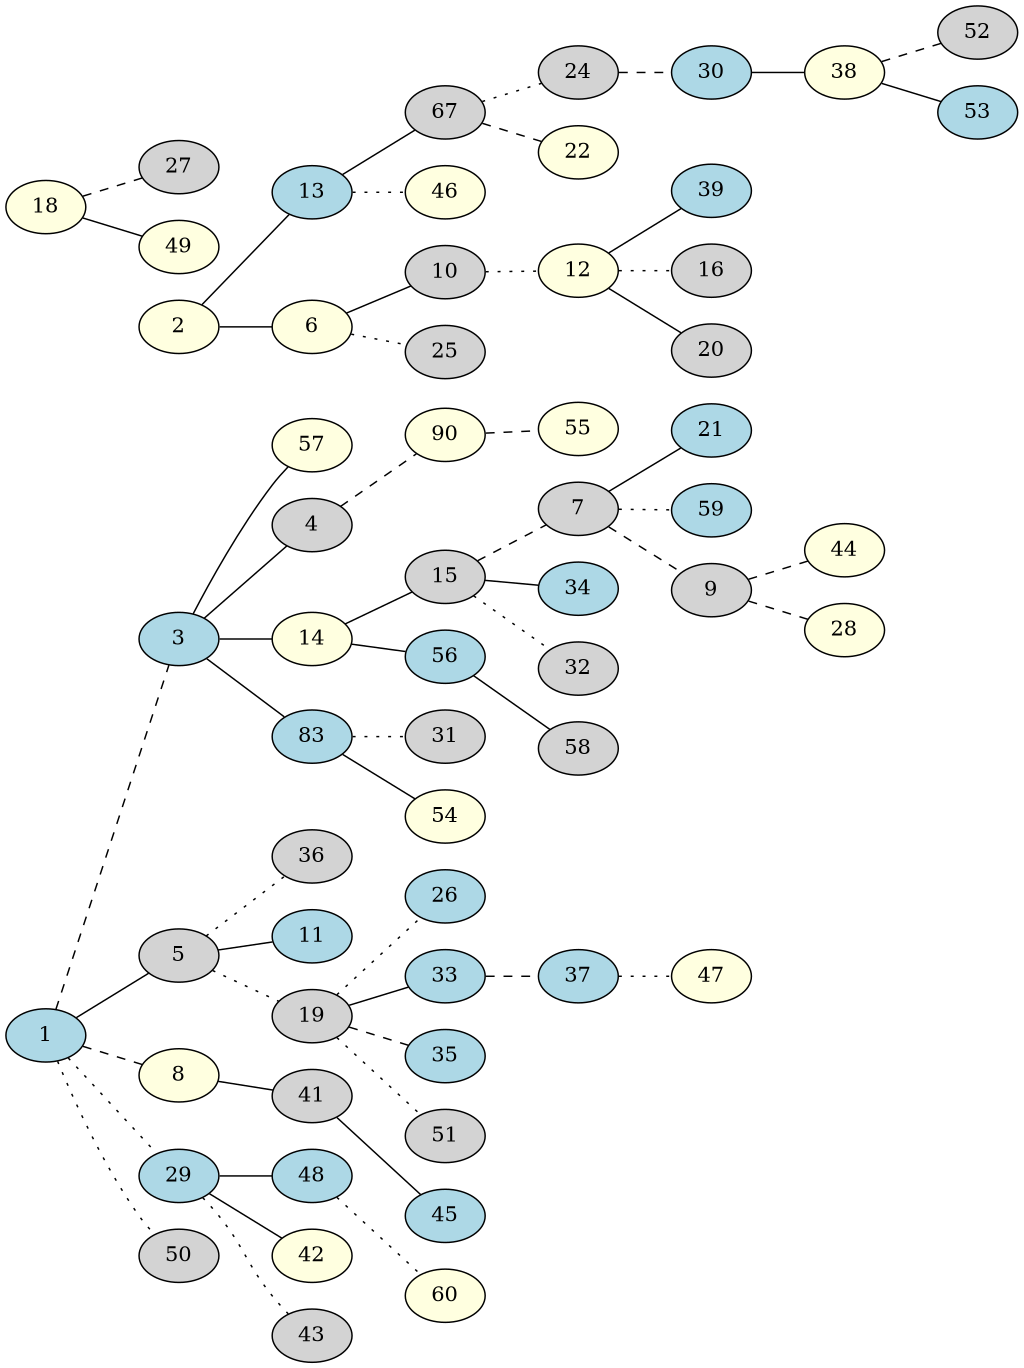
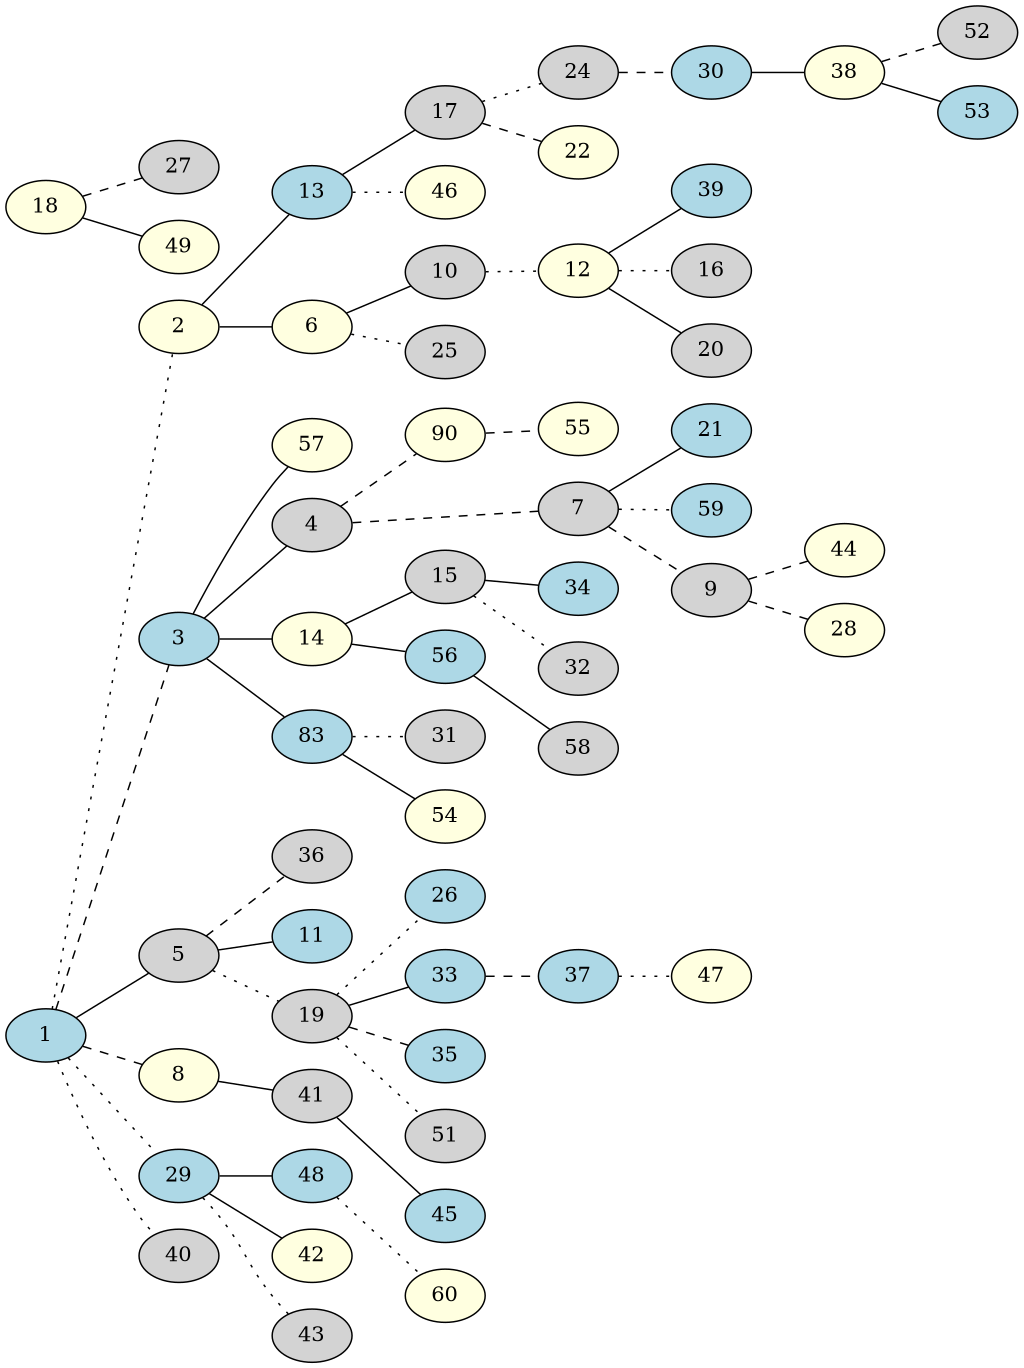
node "67": label "67" -> "17"
edge "7" -- "15": now "7" -- "4"
edge "2" -- "1": added
edge "36" -- "5": style dotted -> dashed
node "50": label "50" -> "40"
